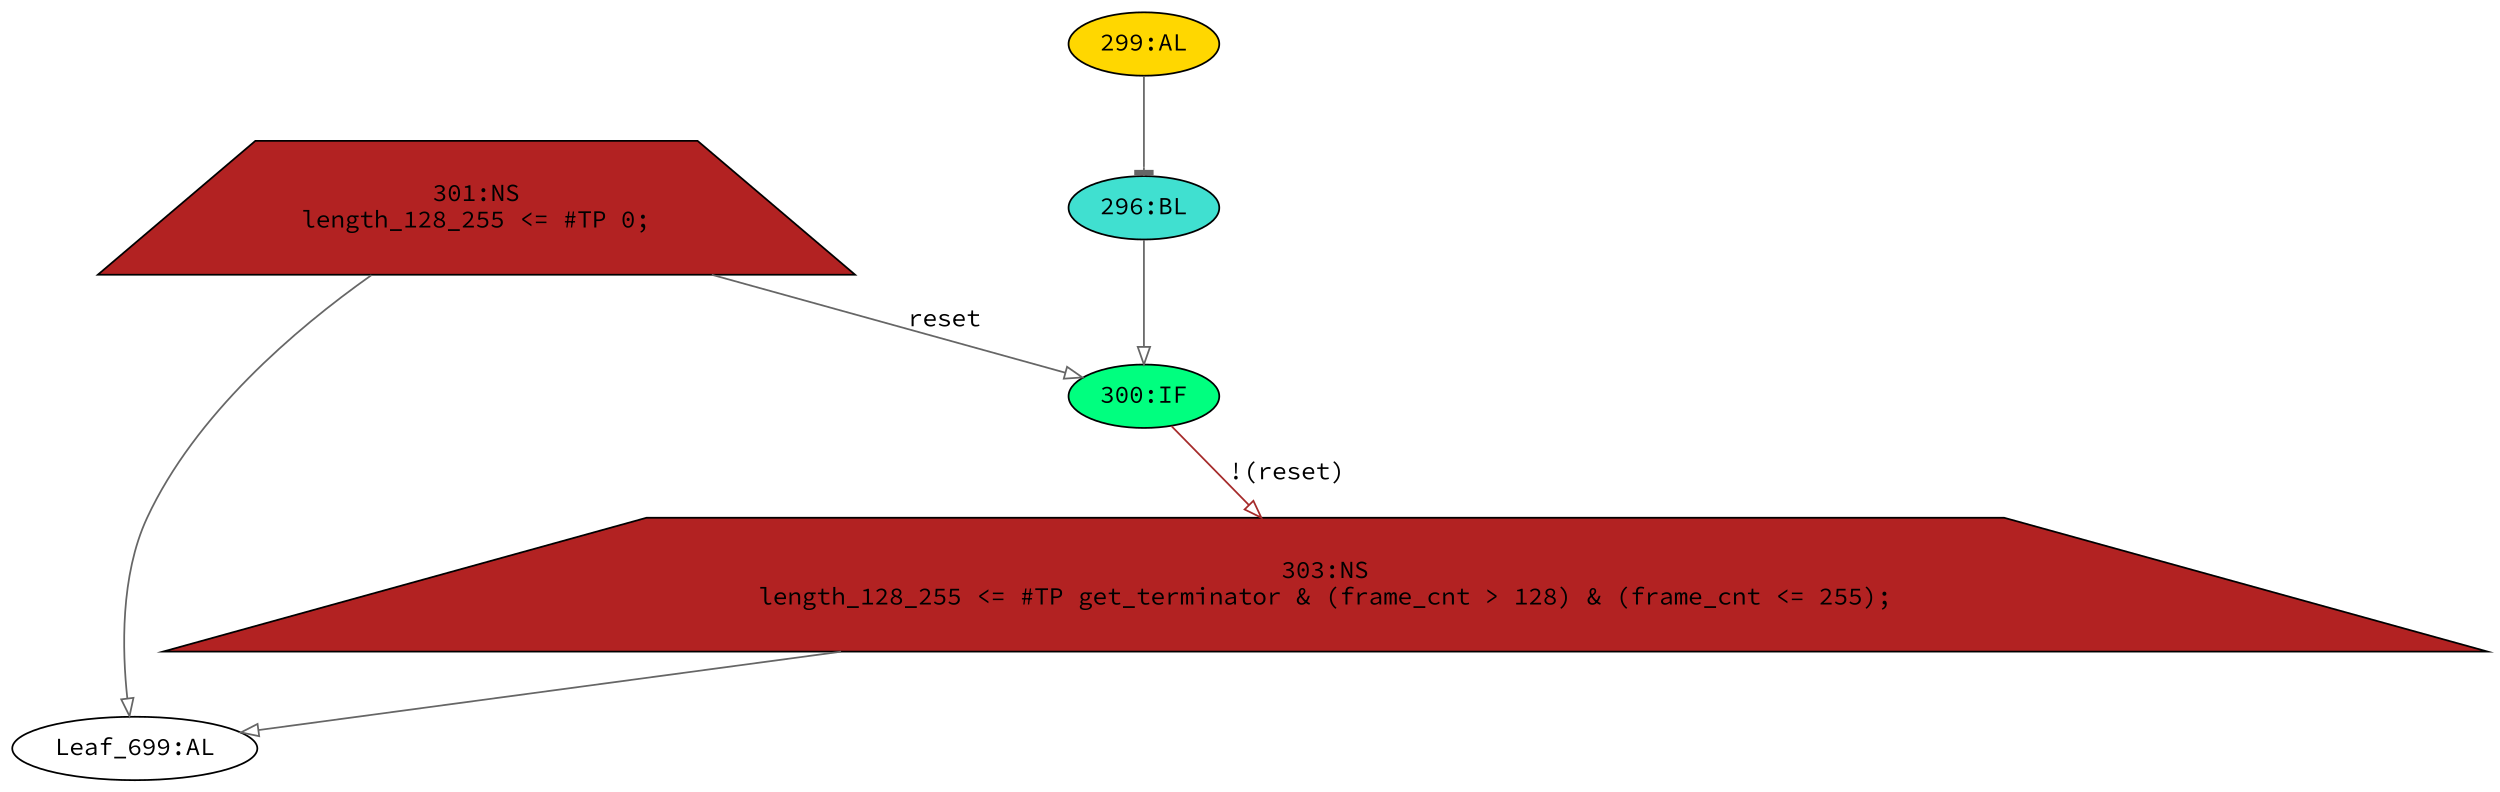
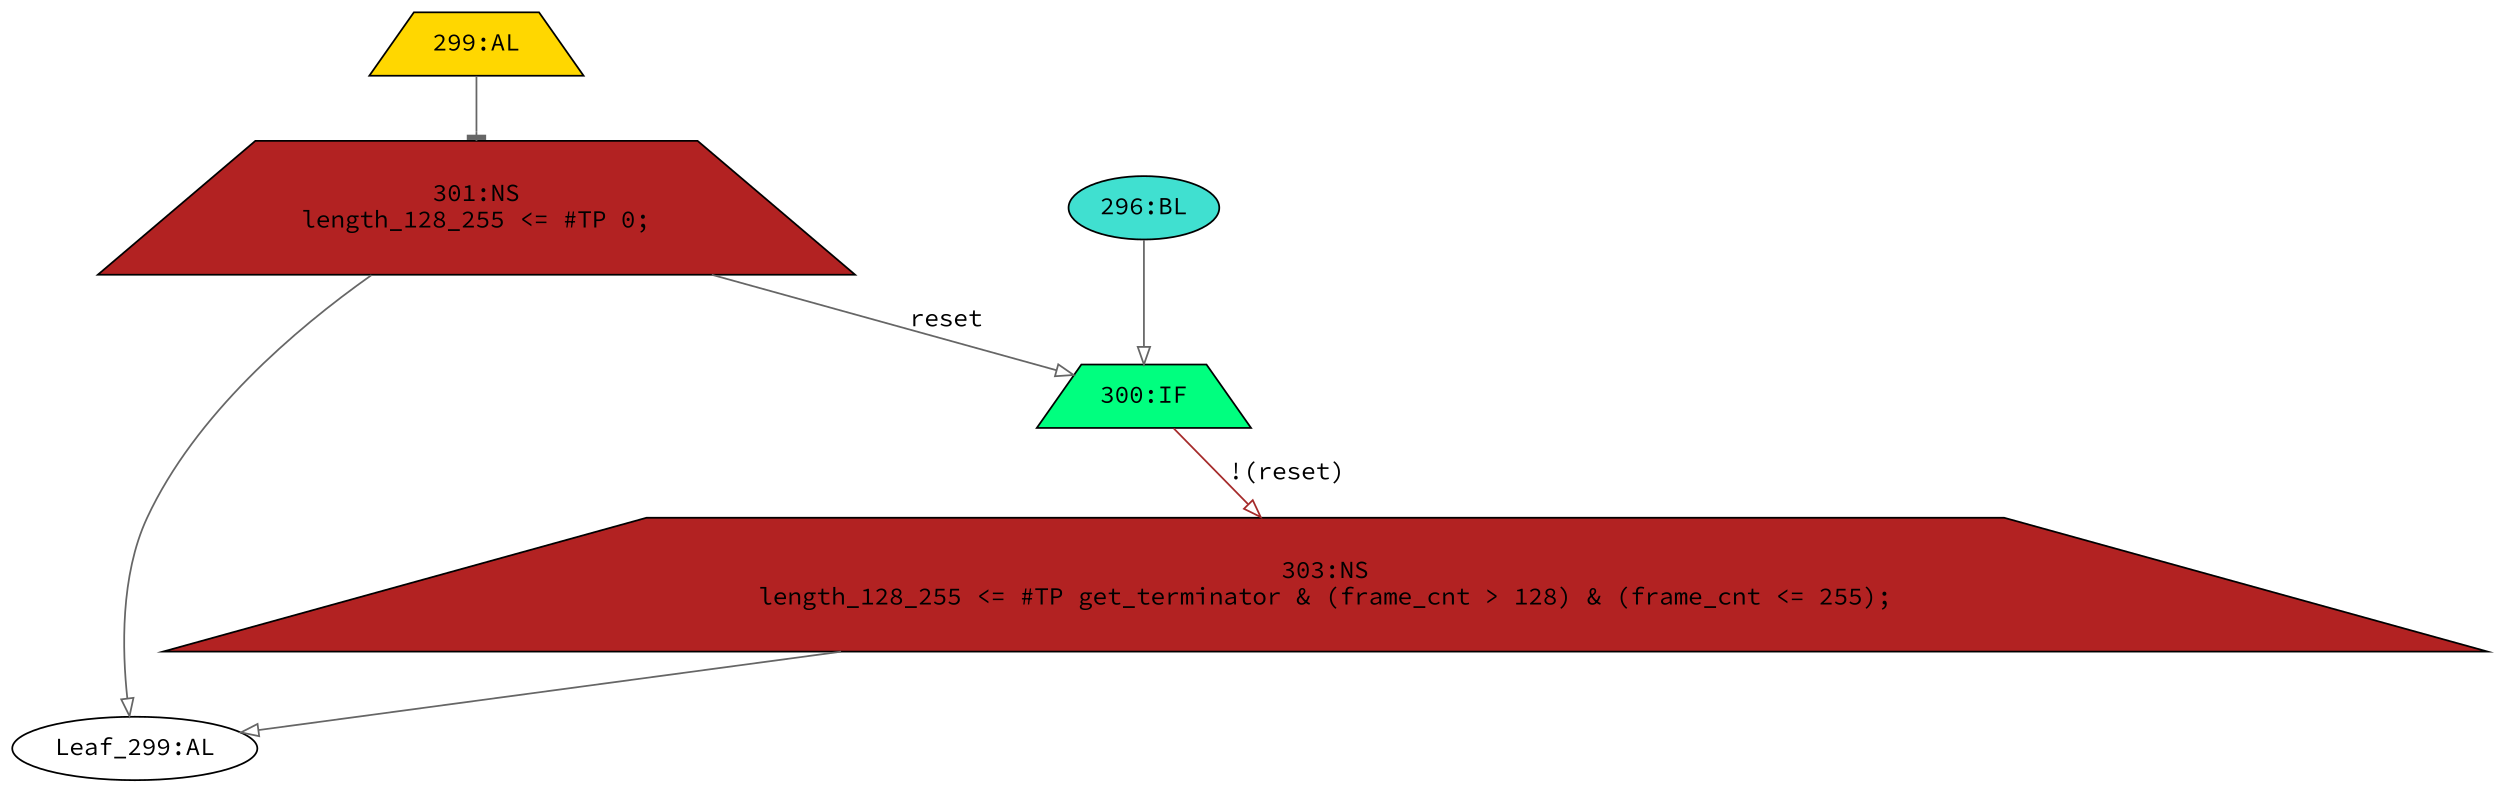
node "299:AL": shape ellipse -> trapezium
edge "299:AL" -> "296:BL": now "299:AL" -> "301:NS length_128_255 <= #TP 0;"
node "300:IF": shape ellipse -> trapezium
node "Leaf_699:AL": label "Leaf_699:AL" -> "Leaf_299:AL"
